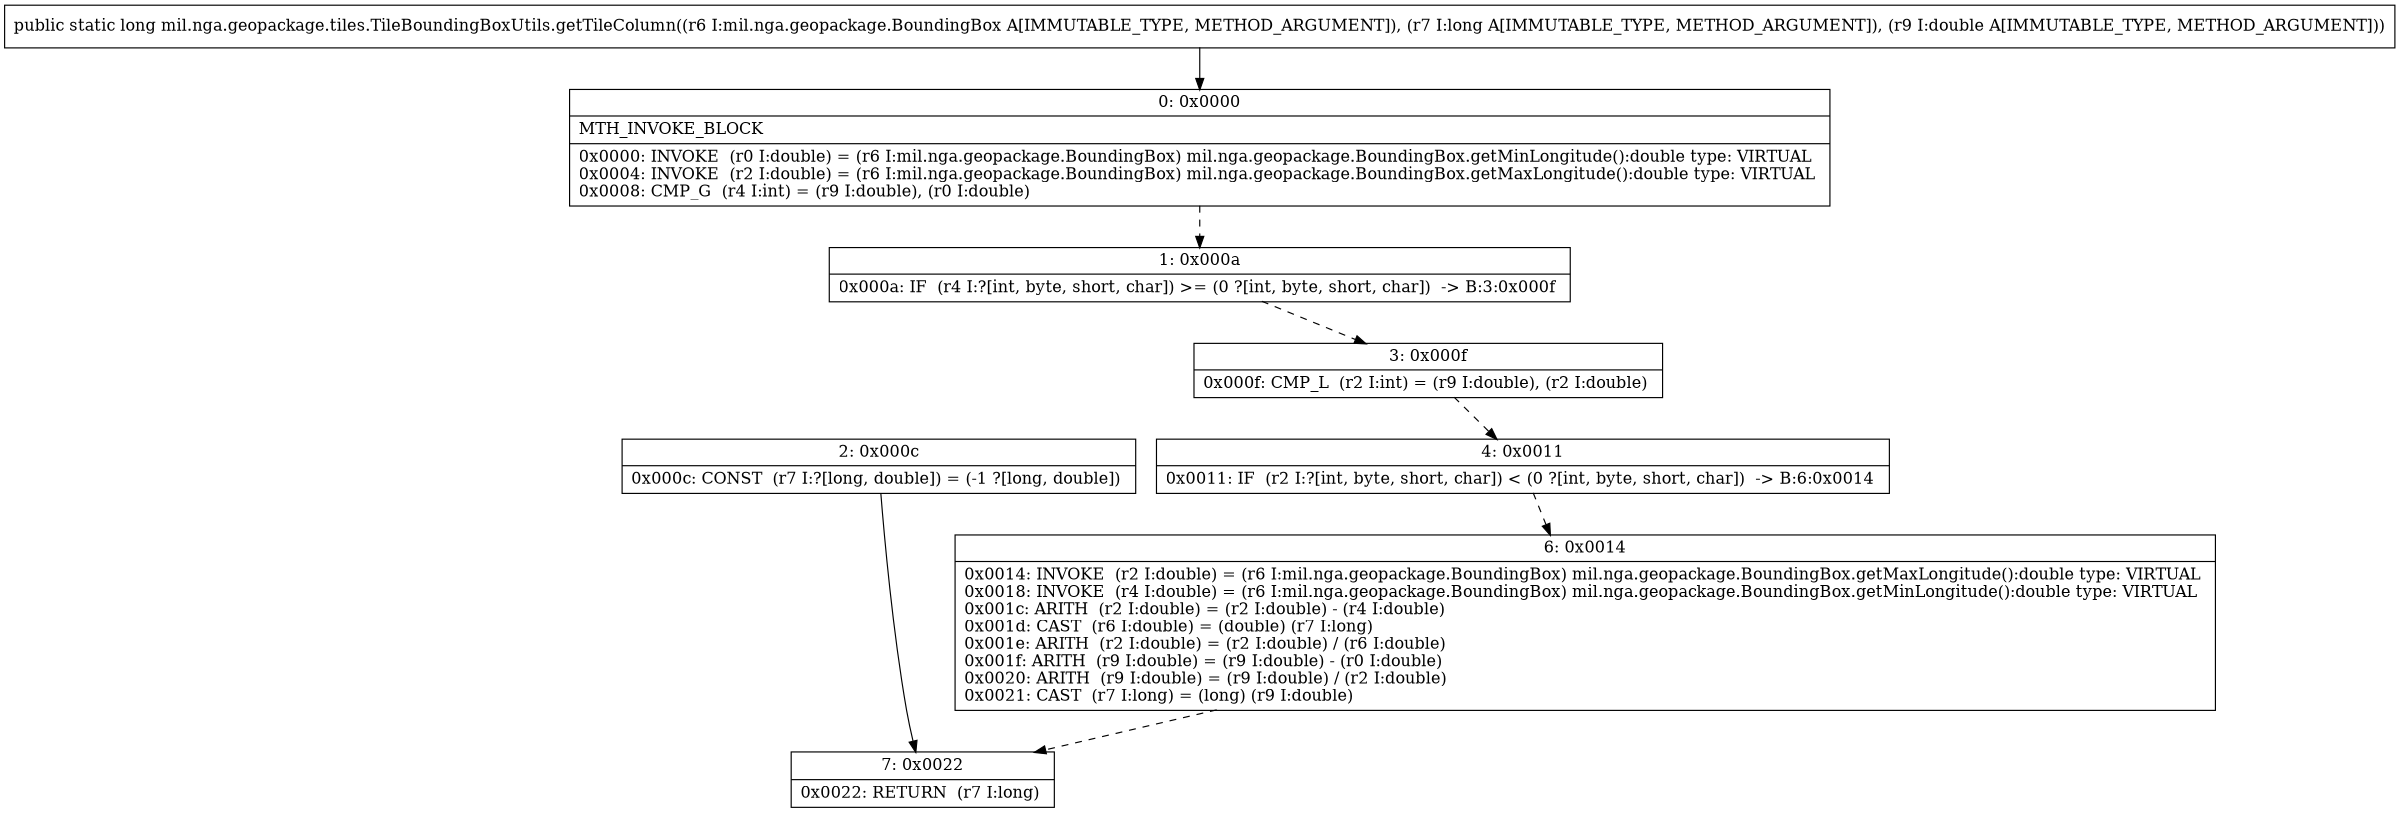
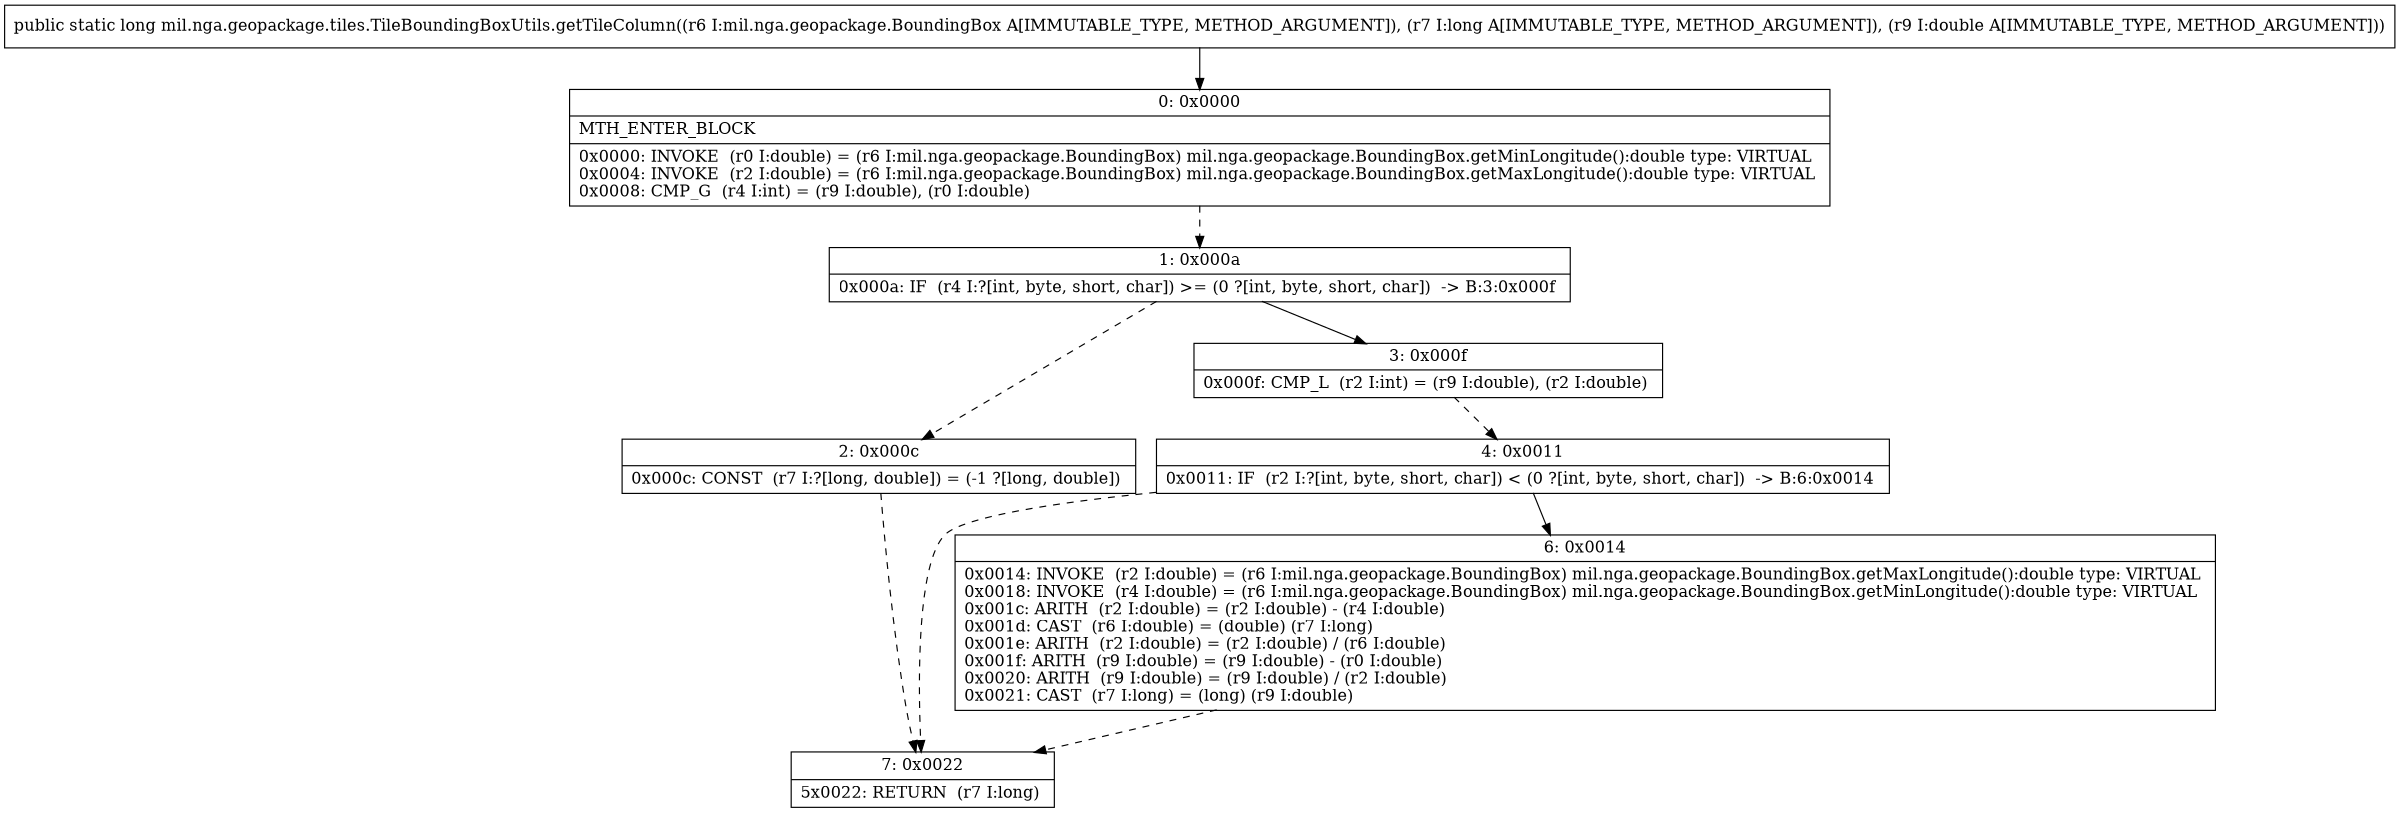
node "0: 0x0000": text "MTH_INVOKE_BLOCK" -> "MTH_ENTER_BLOCK"
edge "1: 0x000a" -> "3: 0x000f": style dashed -> solid
edge "1: 0x000a" -> "2: 0x000c": added
edge "4: 0x0011" -> "6: 0x0014": style dashed -> solid
edge "4: 0x0011" -> "7: 0x0022": added
edge "2: 0x000c" -> "7: 0x0022": style solid -> dashed
node "7: 0x0022": text "0x0022: RETURN  (r7 I:long)" -> "5x0022: RETURN  (r7 I:long)"
